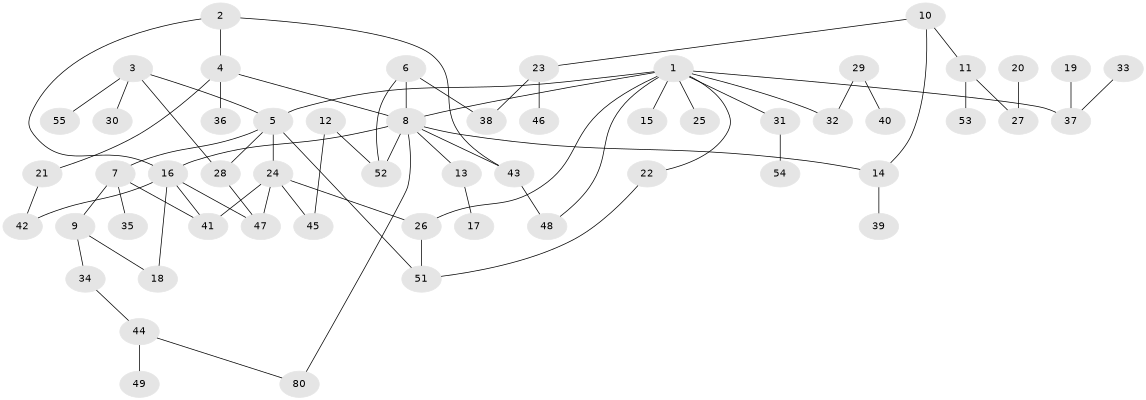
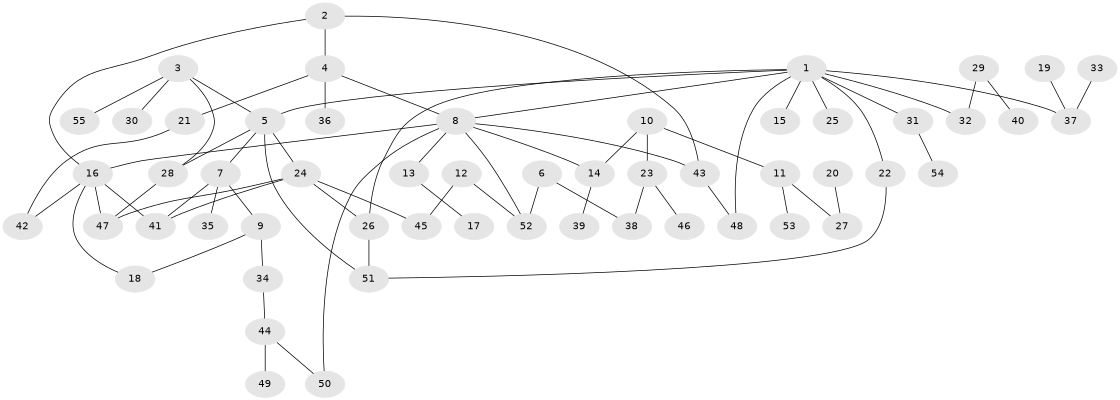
edge "6" -- "8": removed
node "80": label "80" -> "50"
